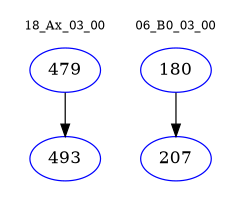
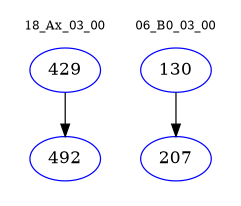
node "479": label "479" -> "429"
node "180": label "180" -> "130"
node "493": label "493" -> "492"
